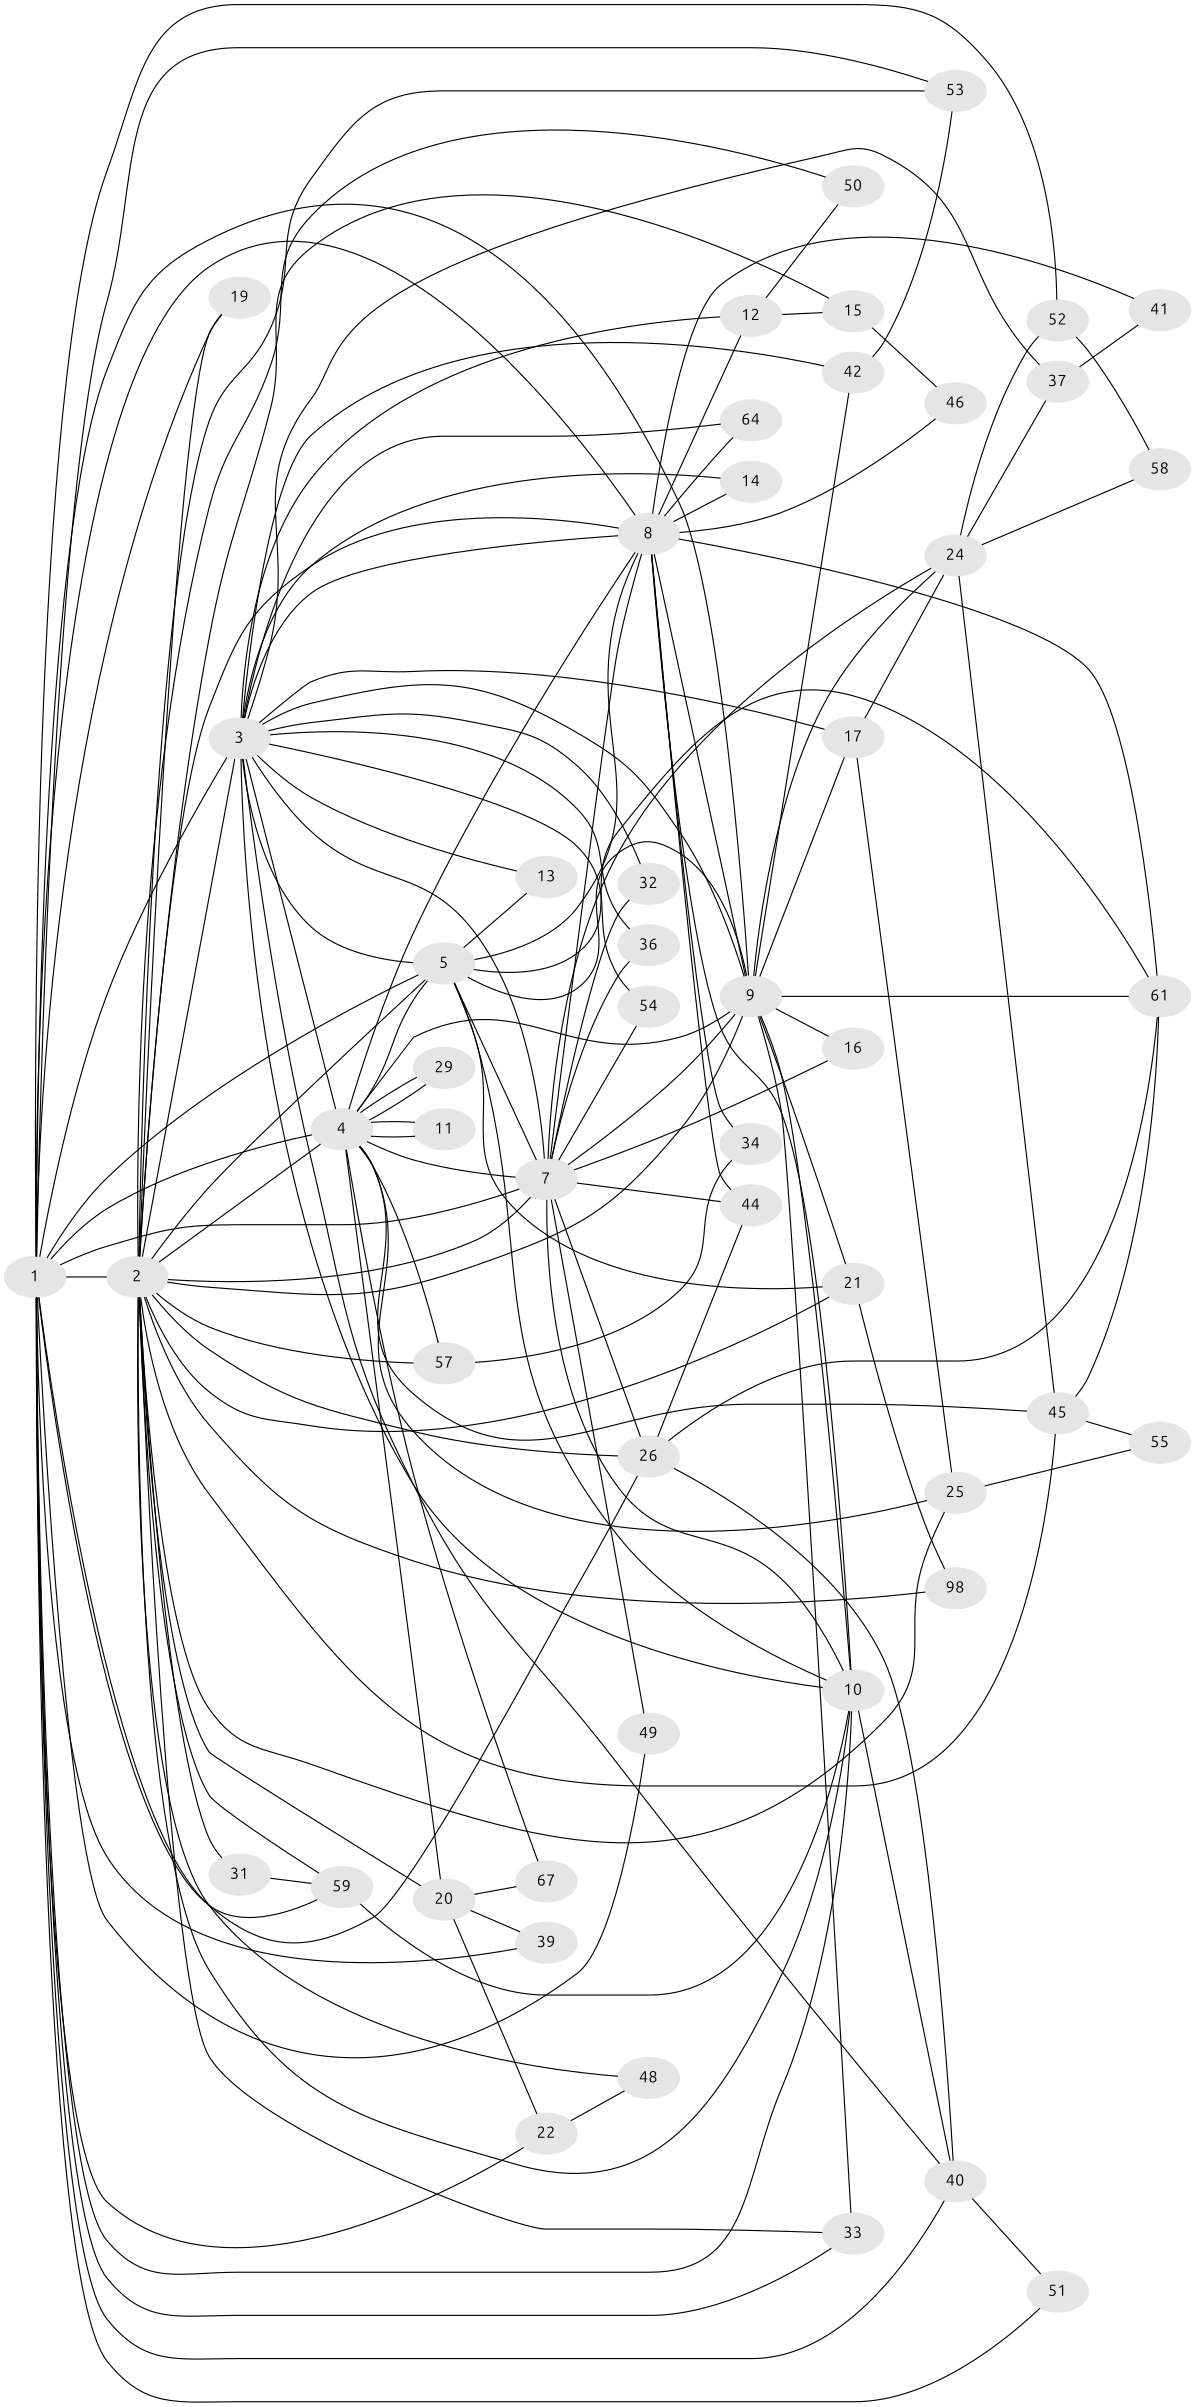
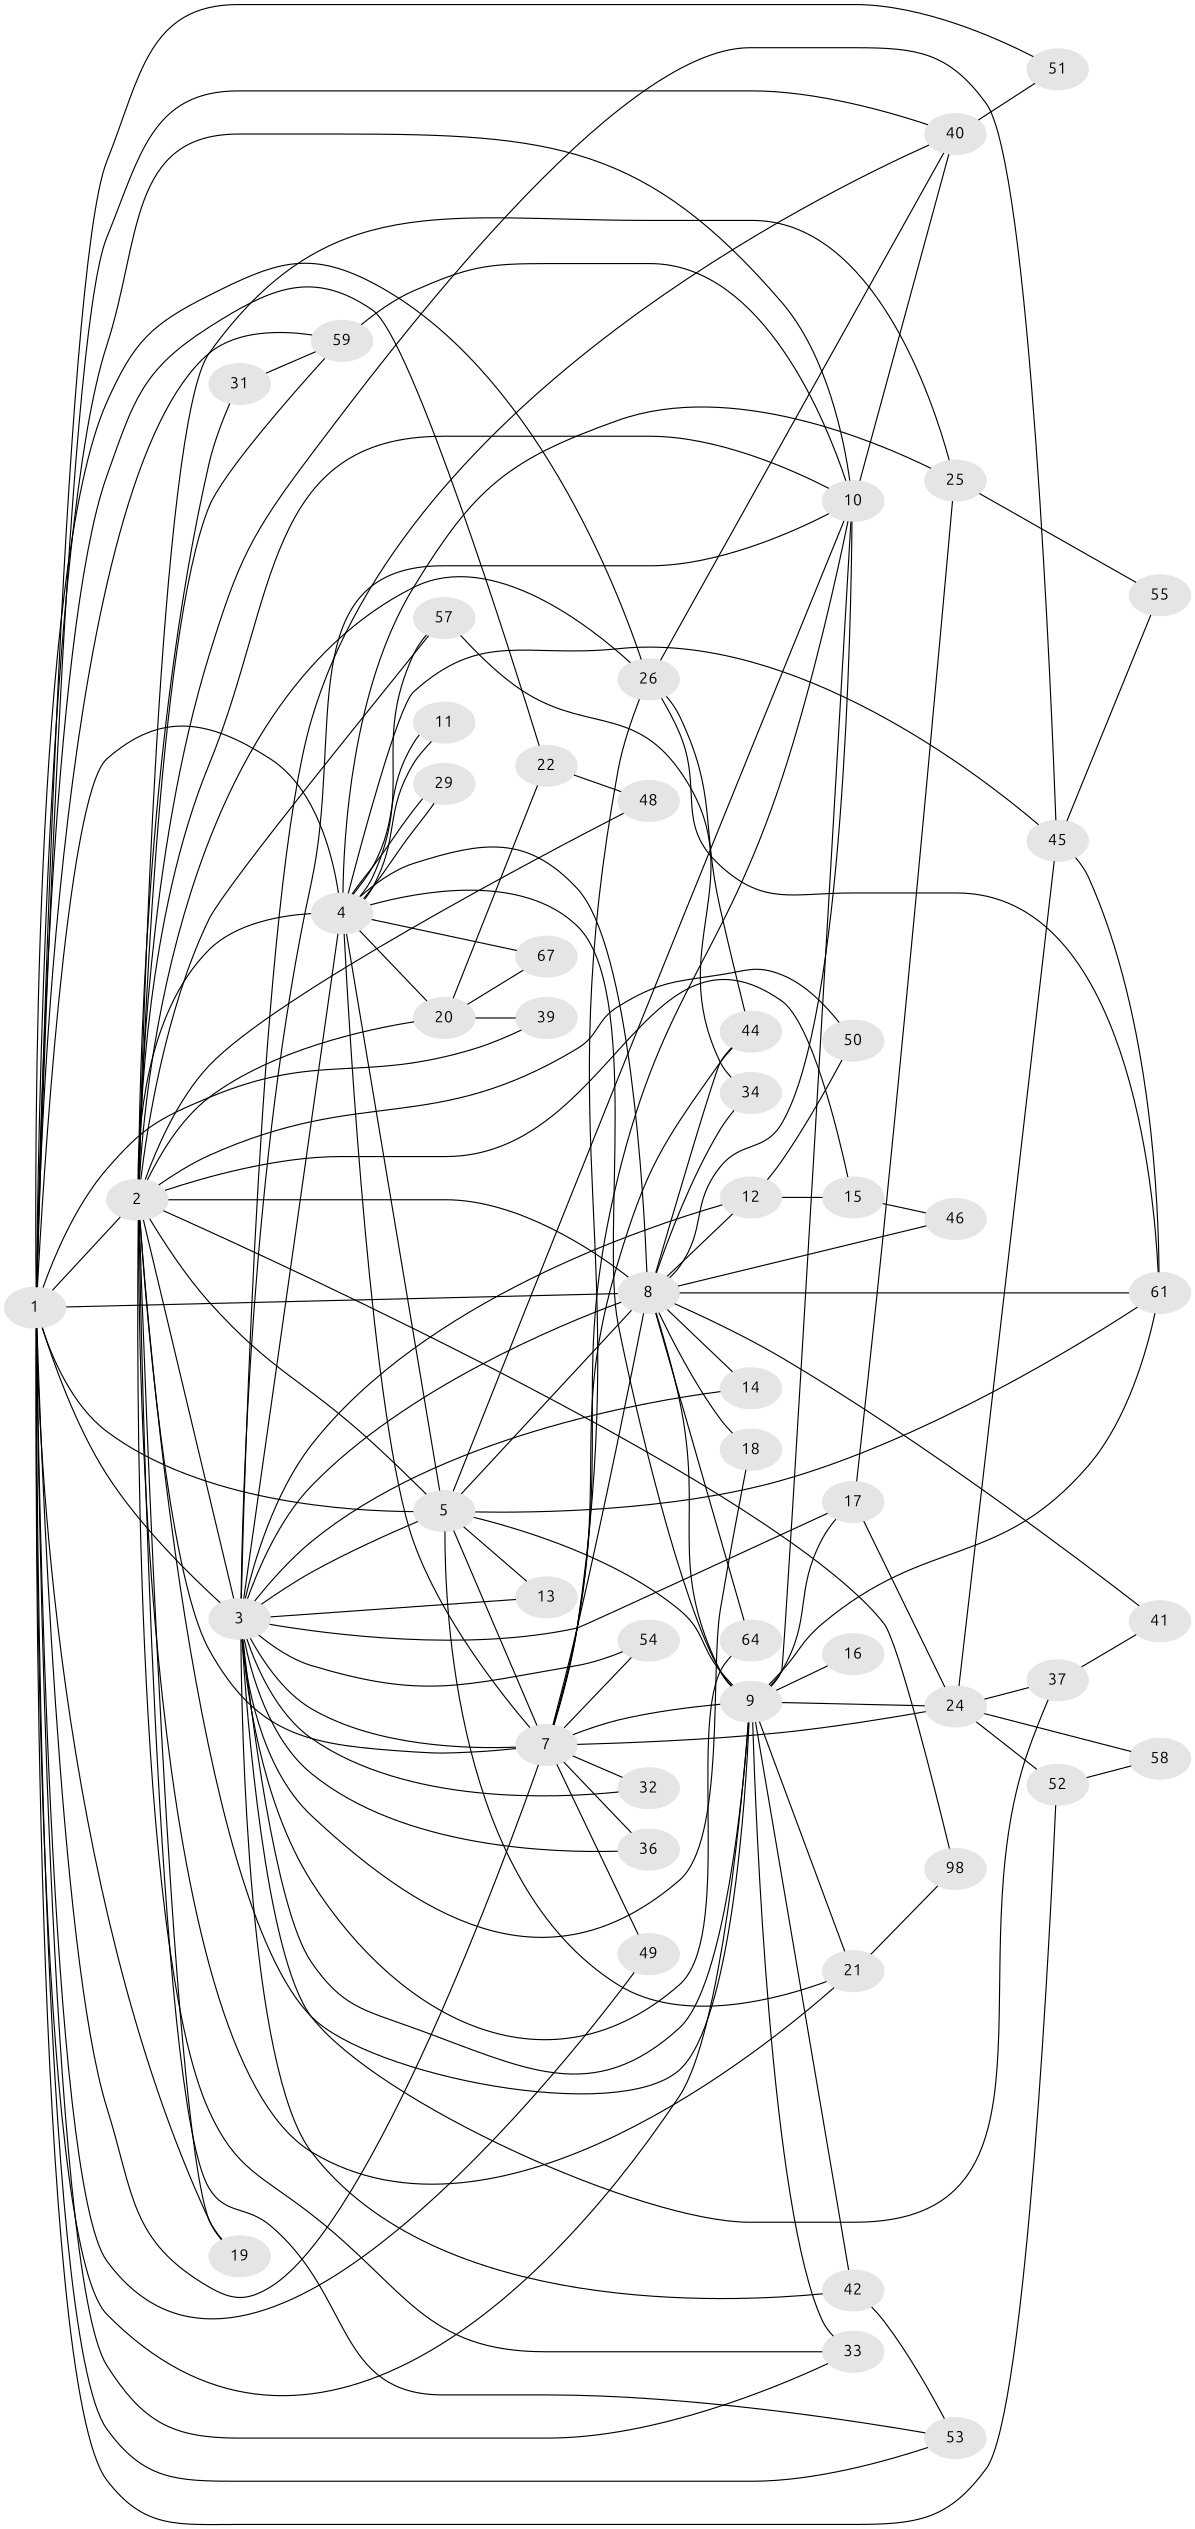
edge "16" -- "7": removed
node "18": added
